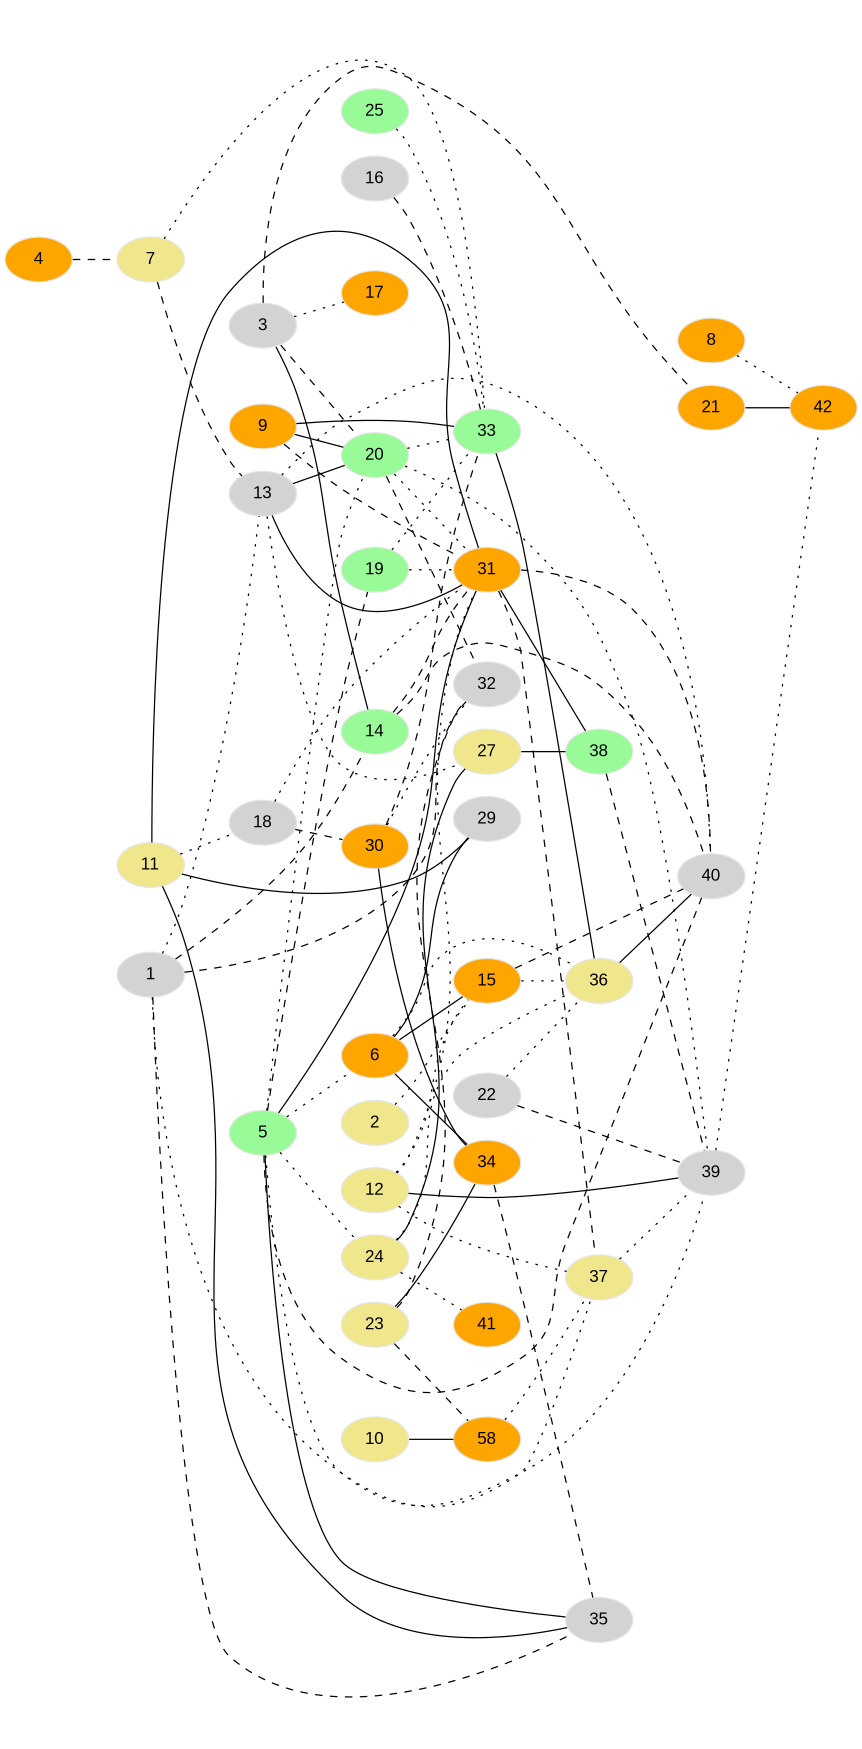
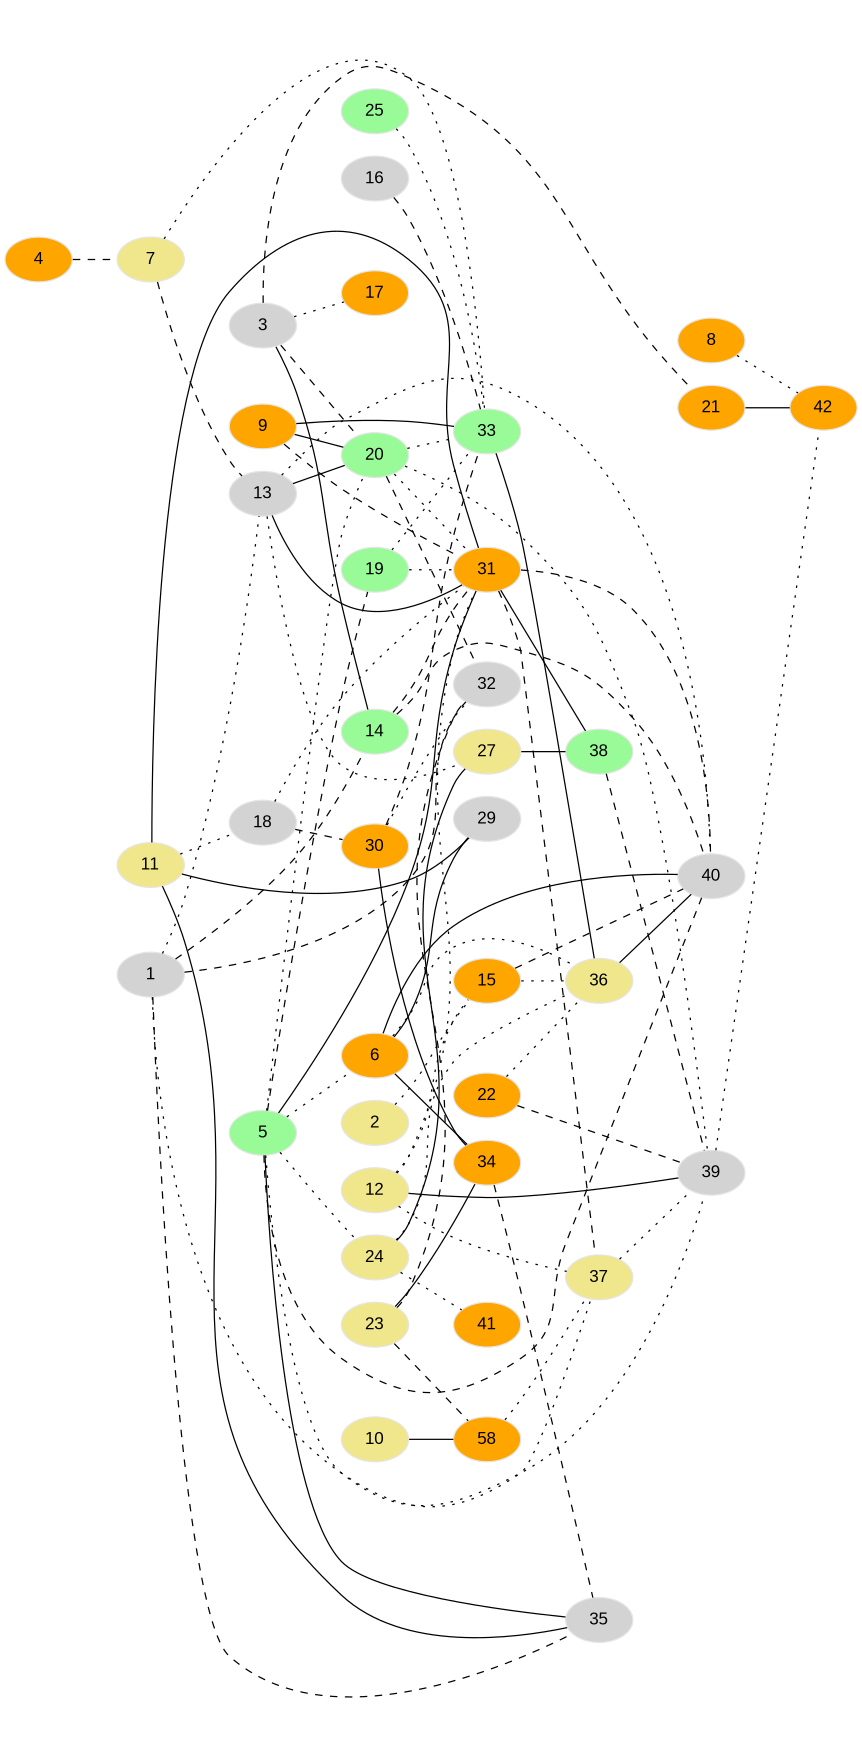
edge "15" -- "6": now "40" -- "6"
node "22": fillcolor lightgrey -> orange
